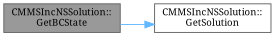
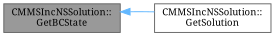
edge "CMMSIncNSSolution:: GetBCState" -> "CMMSIncNSSolution:: GetSolution": reversed
